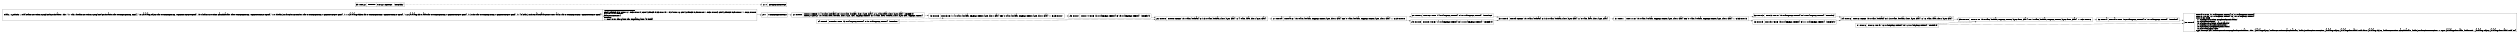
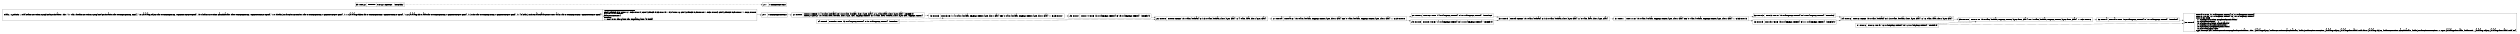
node "21: ?": text "EDGE_EXIT_BLOCK" -> "MTH_EXIT_BLOCK"
